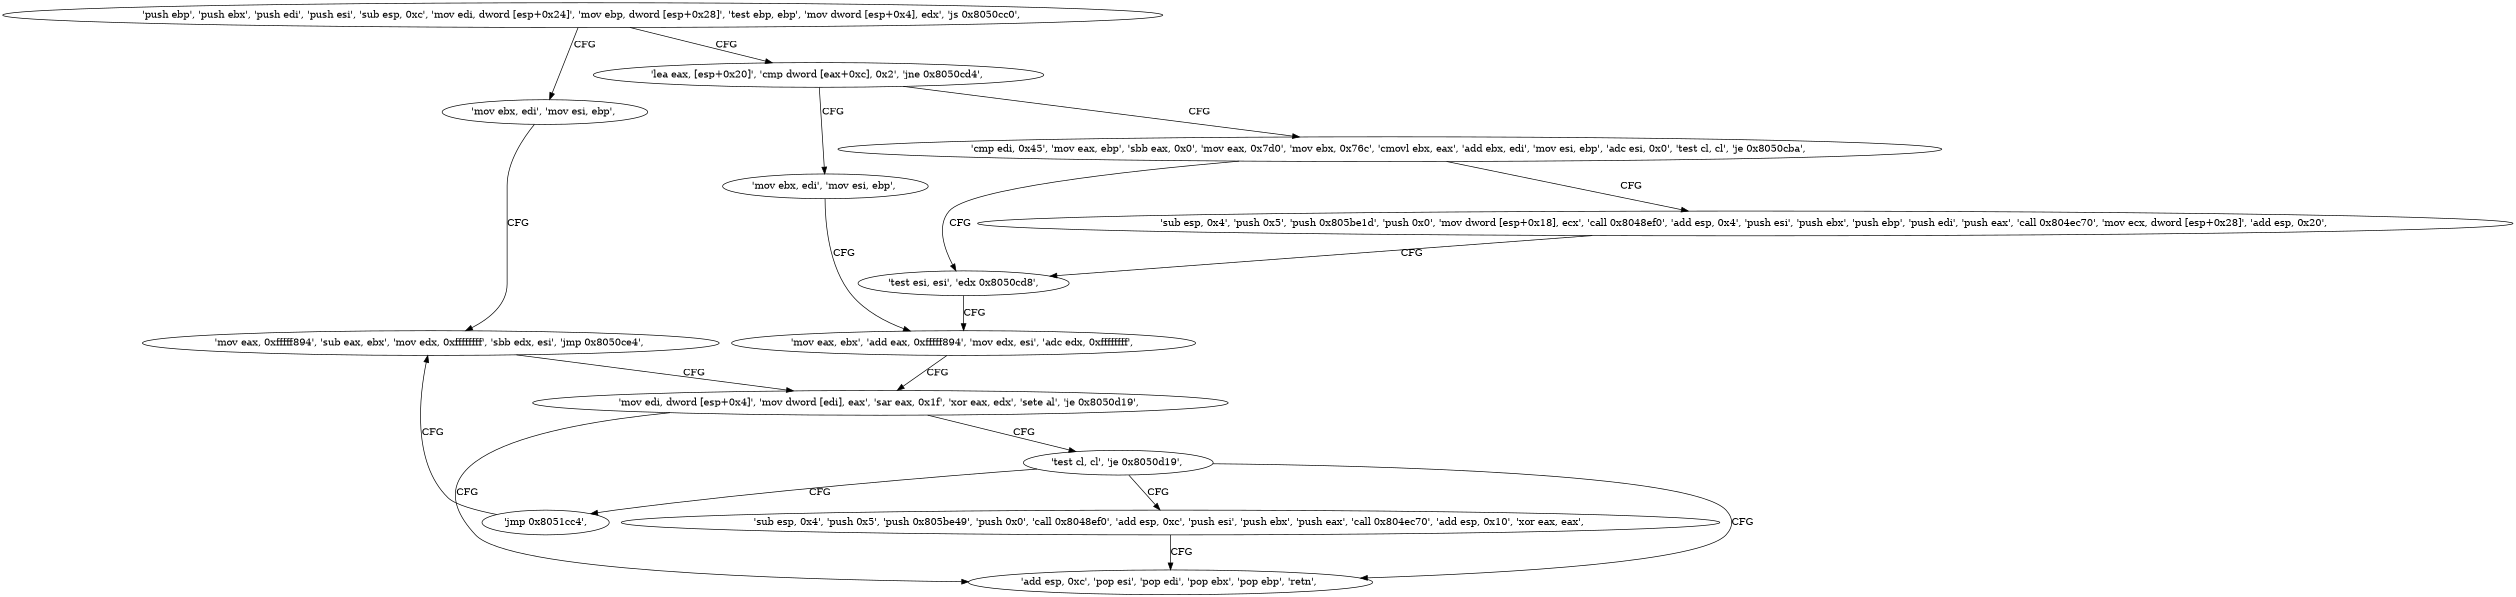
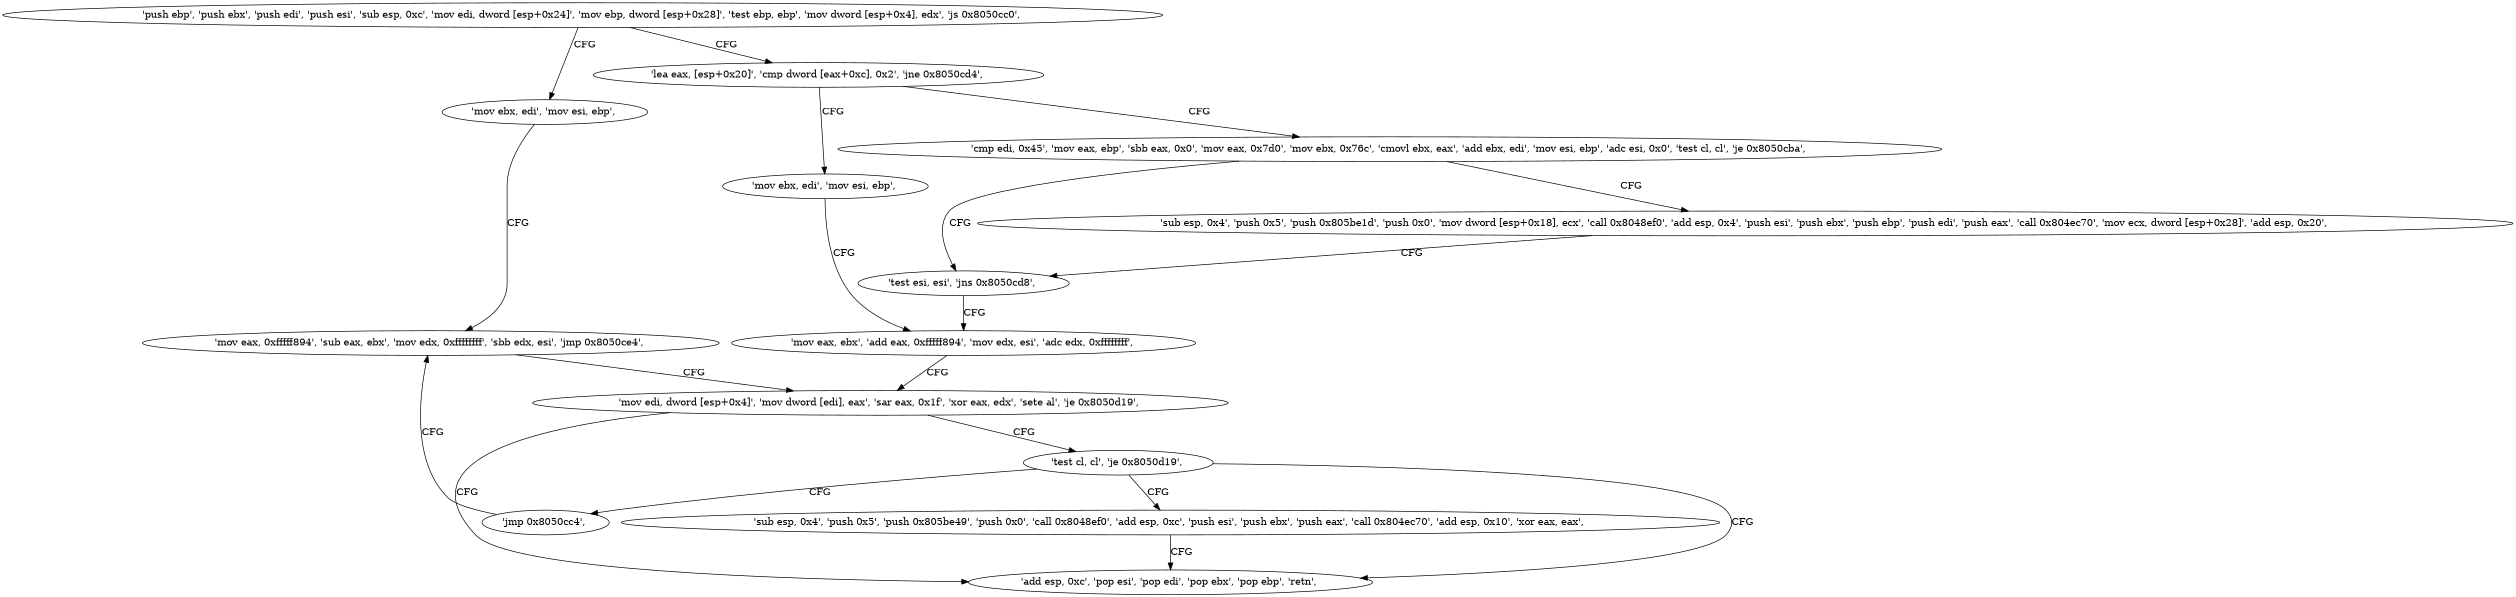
node "'test esi, esi', 'edx 0x8050cd8',": label "'test esi, esi', 'edx 0x8050cd8'," -> "'test esi, esi', 'jns 0x8050cd8',"
node "'jmp 0x8051cc4',": label "'jmp 0x8051cc4'," -> "'jmp 0x8050cc4',"
